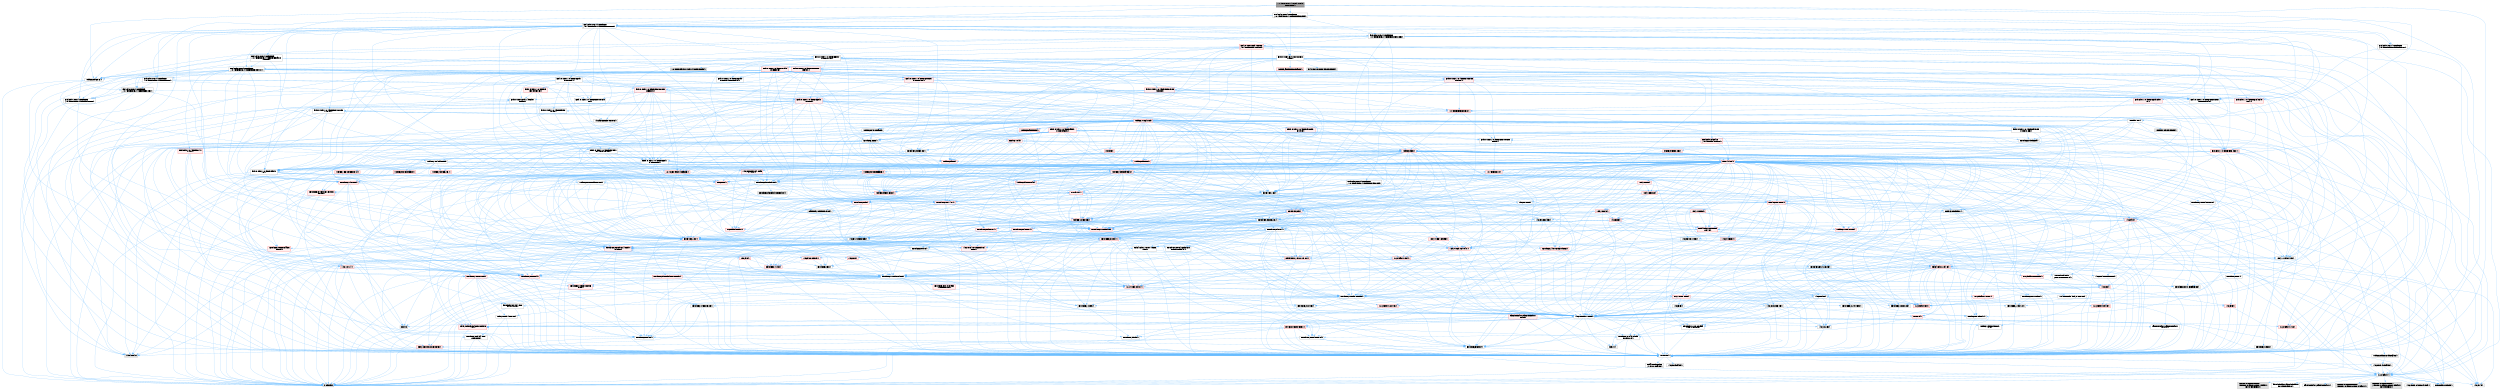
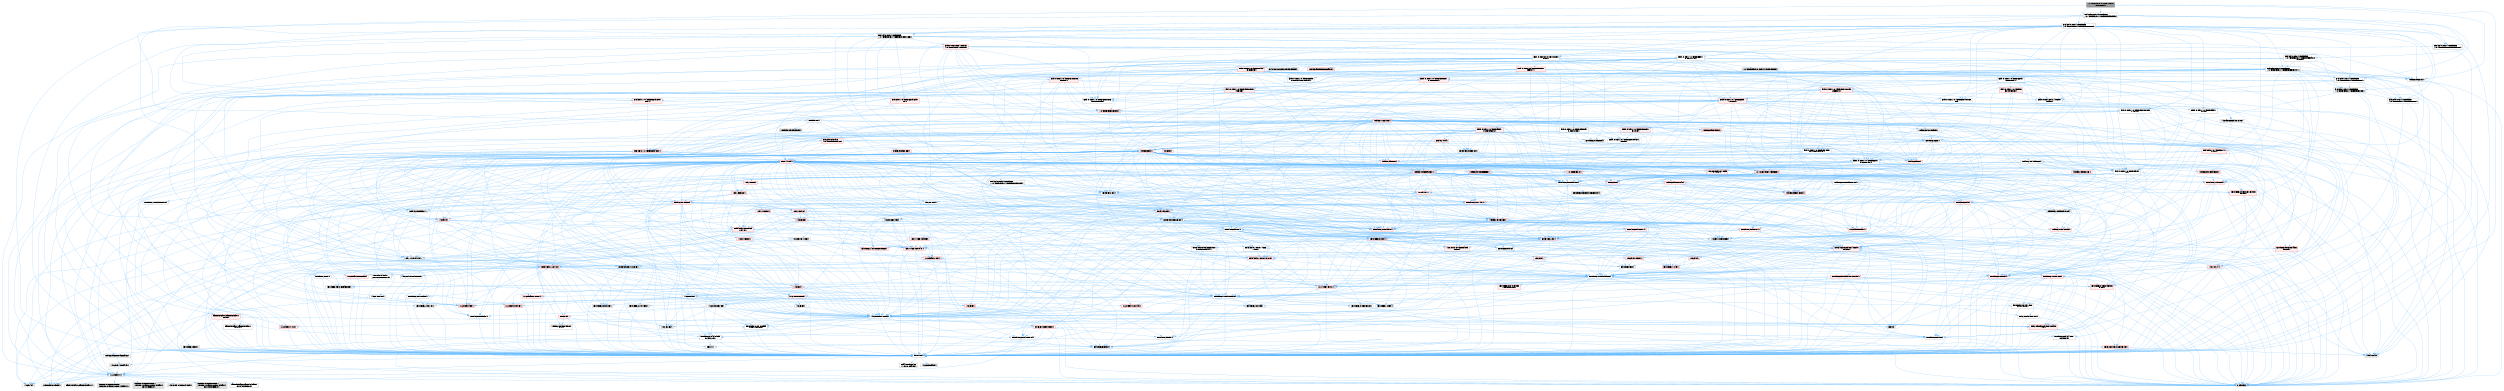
node "UObject/WeakObjectPtrFwd.h": removed
node "MovieScenePlayback/ByteSwap.h": label "MovieScenePlayback/ByteSwap.h" -> "Misc/ByteSwap.h"
